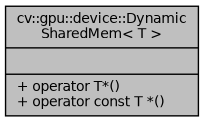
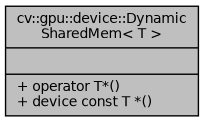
node "cv::gpu::device::Dynamic": text "+ operator const T *()" -> "+ device const T *()"
